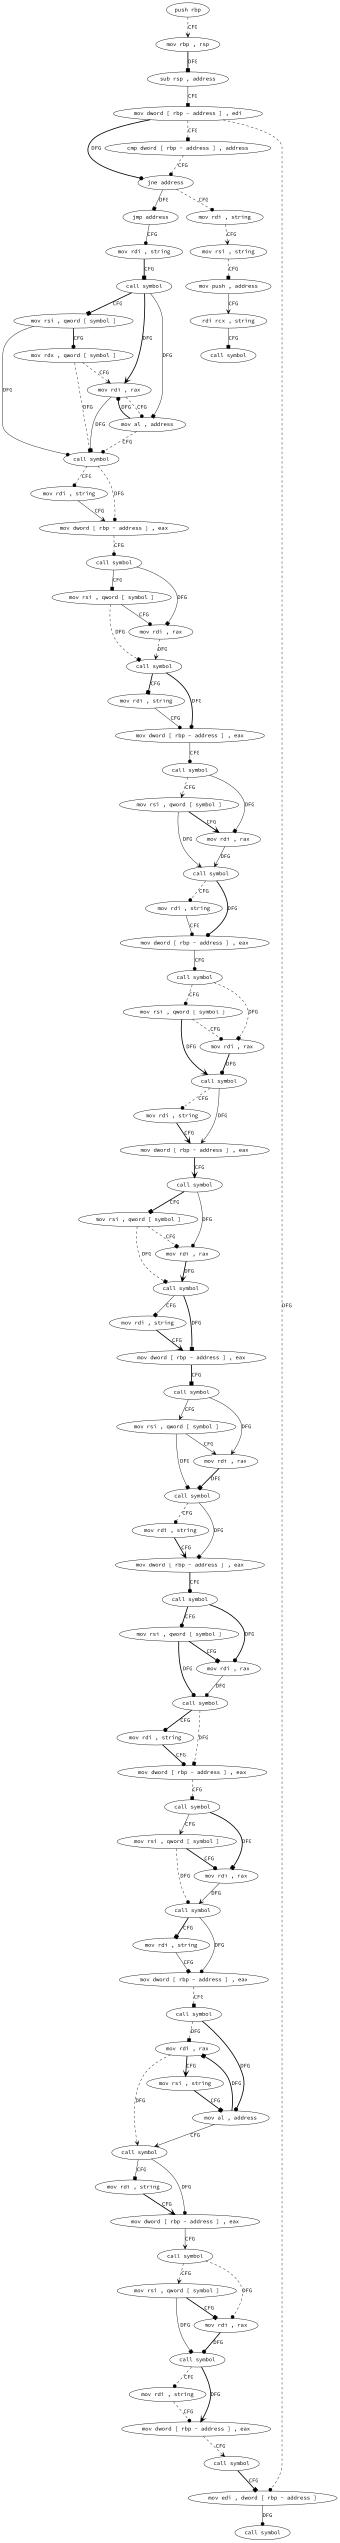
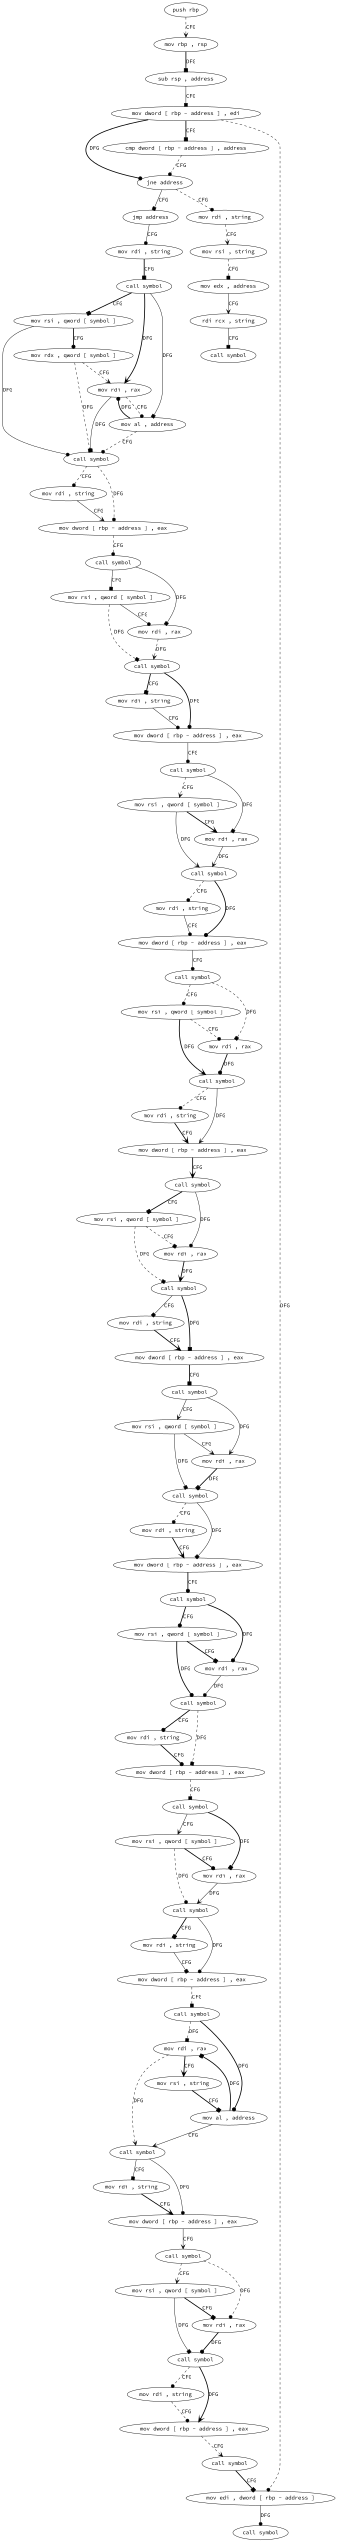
edge "mov dword [ rbp - address ] , edi" -> "cmp dword [ rbp - address ] , address": style dashed -> bold
edge "jne address" -> "jmp address": label "DFG" -> "CFG"
node "mov push , address": label "mov push , address" -> "mov edx , address"
